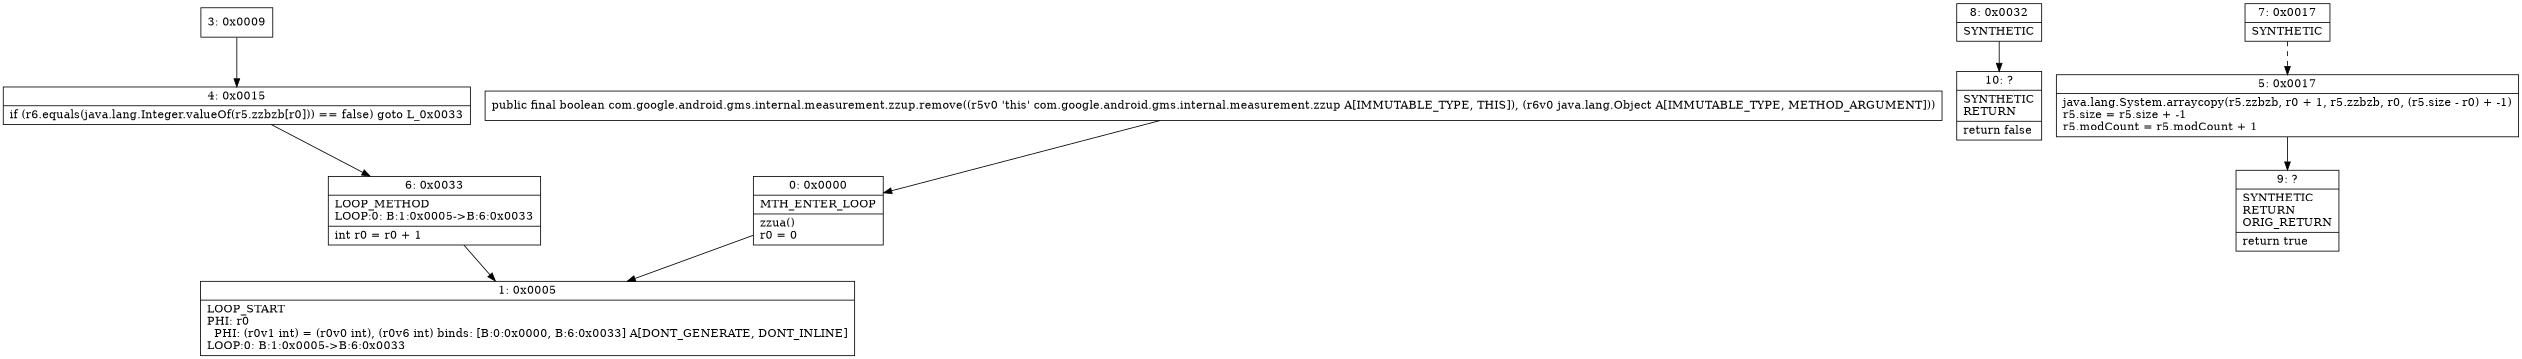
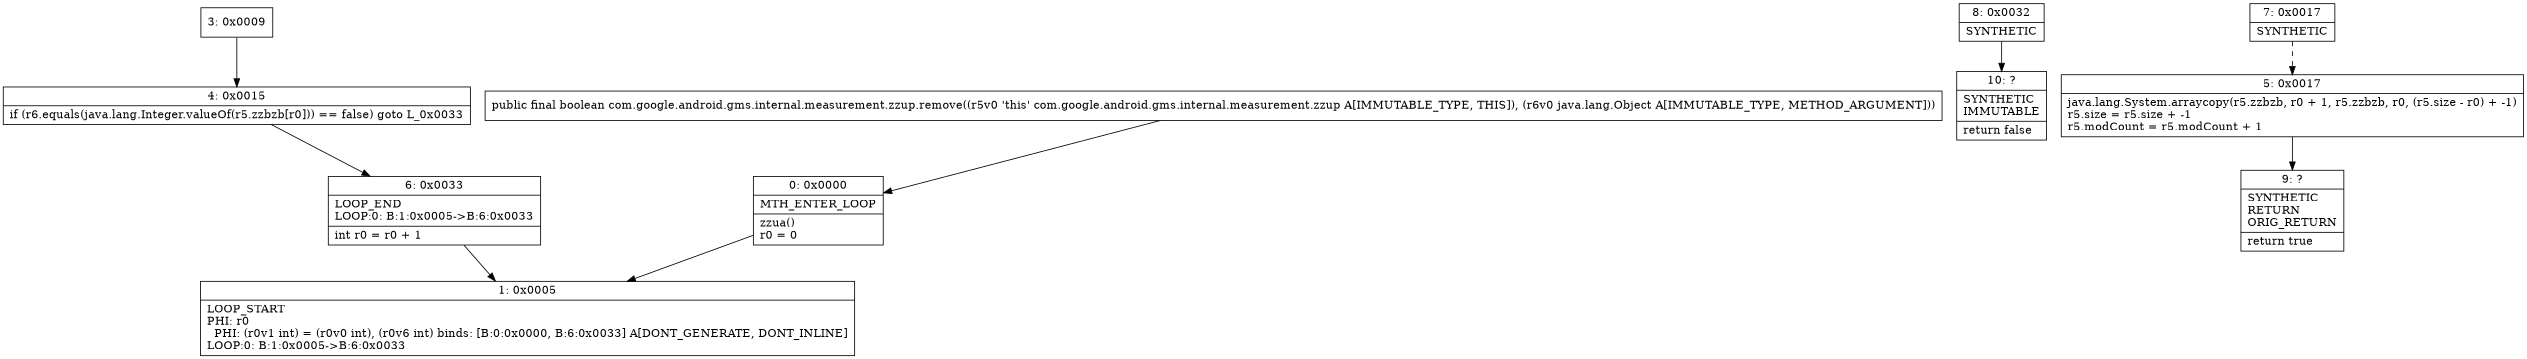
node "10: ?": text "RETURN" -> "IMMUTABLE"
node "6: 0x0033": text "LOOP_METHOD" -> "LOOP_END"
